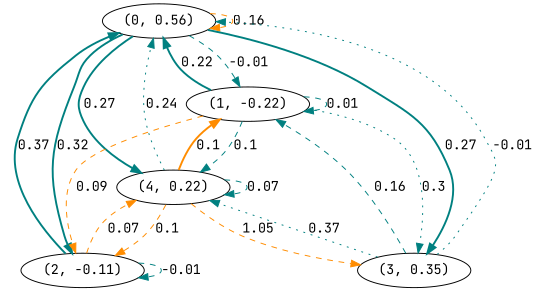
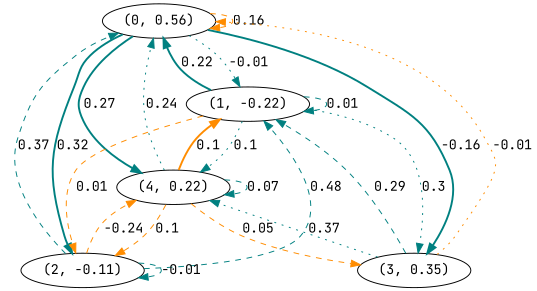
edge "(0, 0.56)" -> "(1, -0.22)": style dashed -> dotted
edge "(3, 0.35)" -> "(0, 0.56)": color teal -> darkorange
edge "(2, -0.11)" -> "(0, 0.56)": style bold -> dashed
edge "(0, 0.56)" -> "(3, 0.35)": label "0.27" -> "-0.16"
edge "(1, -0.22)" -> "(4, 0.22)": style dashed -> dotted
edge "(1, -0.22)" -> "(2, -0.11)": label "0.09" -> "0.01"
edge "(3, 0.35)" -> "(1, -0.22)": label "0.16" -> "0.29"
edge "(2, -0.11)" -> "(4, 0.22)": label "0.07" -> "-0.24"
edge "(4, 0.22)" -> "(3, 0.35)": label "1.05" -> "0.05"
edge "(2, -0.11)" -> "(1, -0.22)": added, label "0.48"
